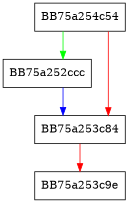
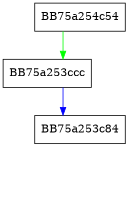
edge "BB75a254c54" -> "BB75a253c84": removed
node "BB75a252ccc": label "BB75a252ccc" -> "BB75a253ccc"
node "BB75a253c9e": removed
